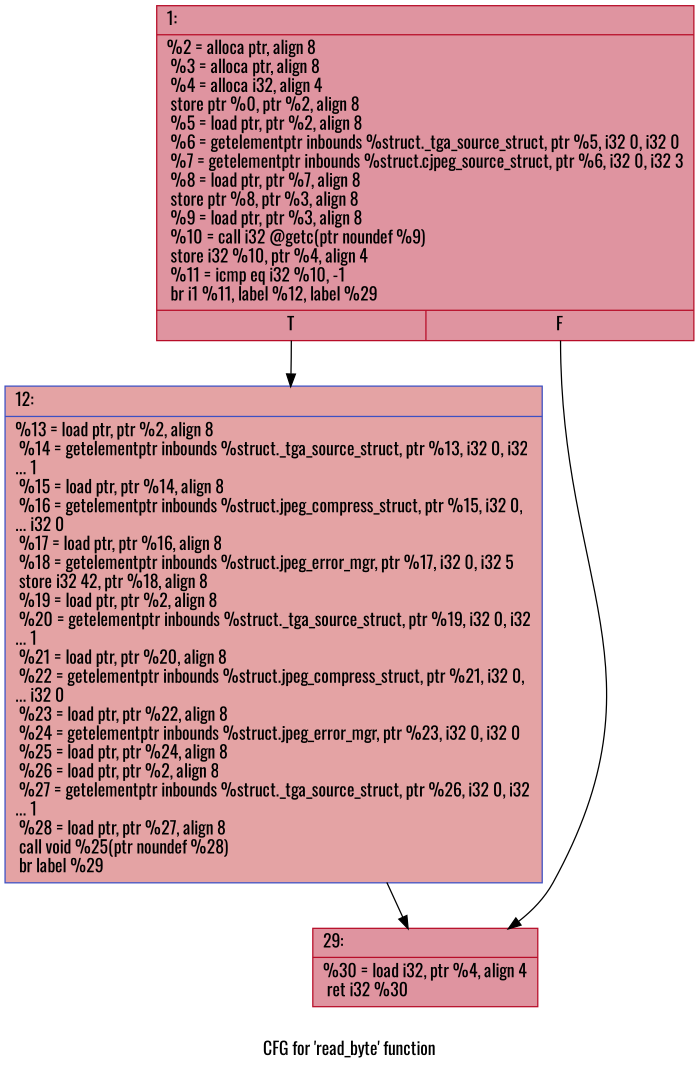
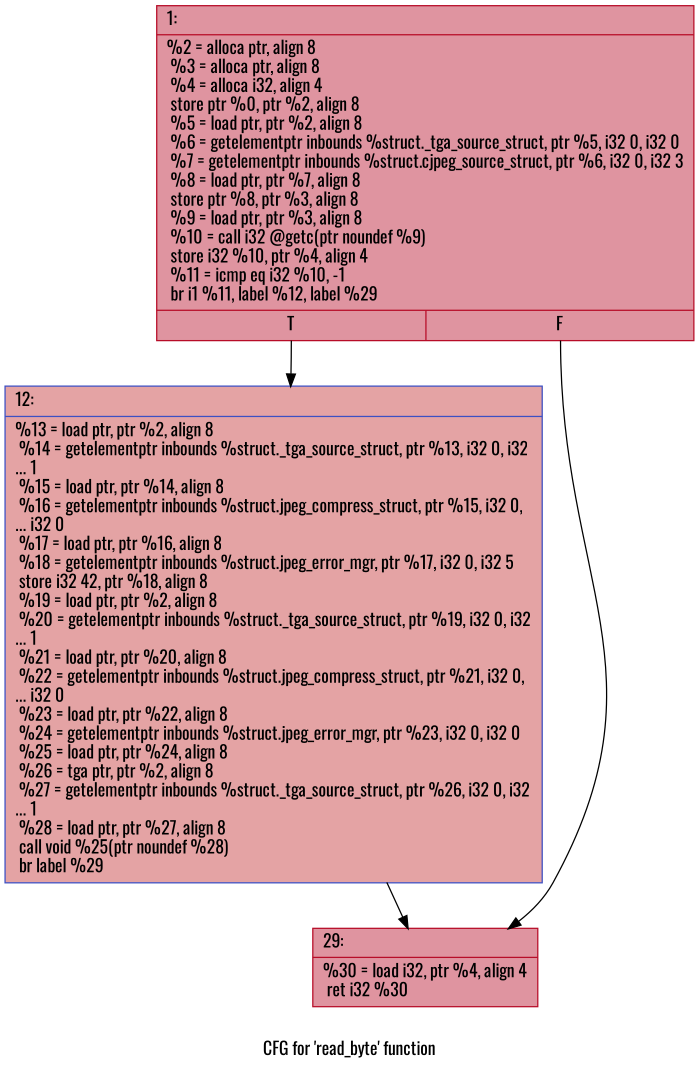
node "12:": text "%26 = load ptr, ptr %2, align 8" -> "%26 = tga ptr, ptr %2, align 8"
